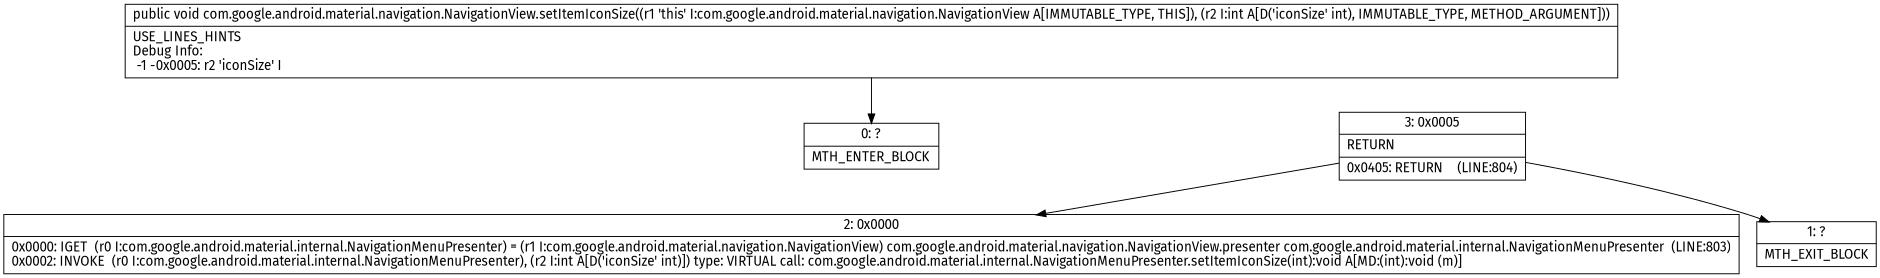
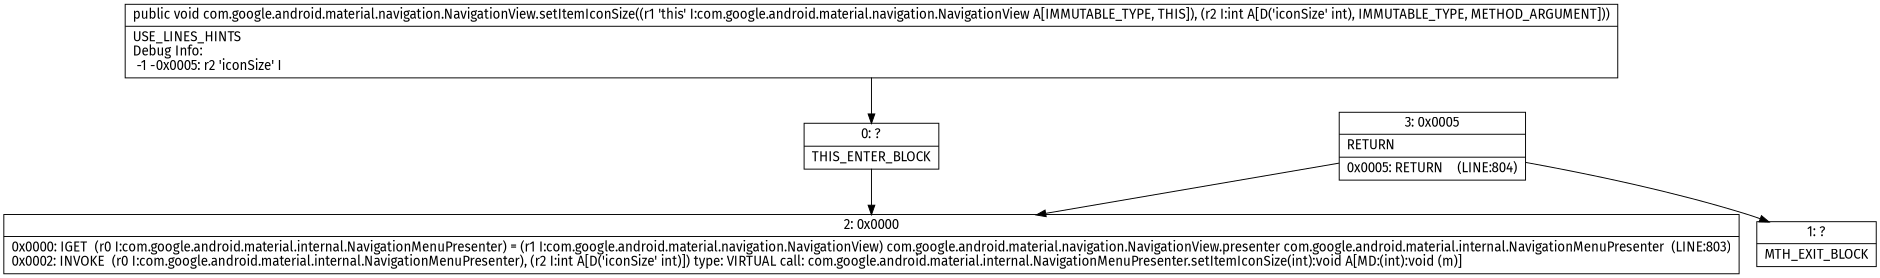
node "0: ?": text "MTH_ENTER_BLOCK" -> "THIS_ENTER_BLOCK"
node "3: 0x0005": text "0x0405: RETURN    (LINE:804)" -> "0x0005: RETURN    (LINE:804)"
edge "0: ?" -> "2: 0x0000": added
